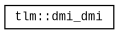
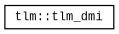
node "tlm::dmi_dmi": label "tlm::dmi_dmi" -> "tlm::tlm_dmi"
